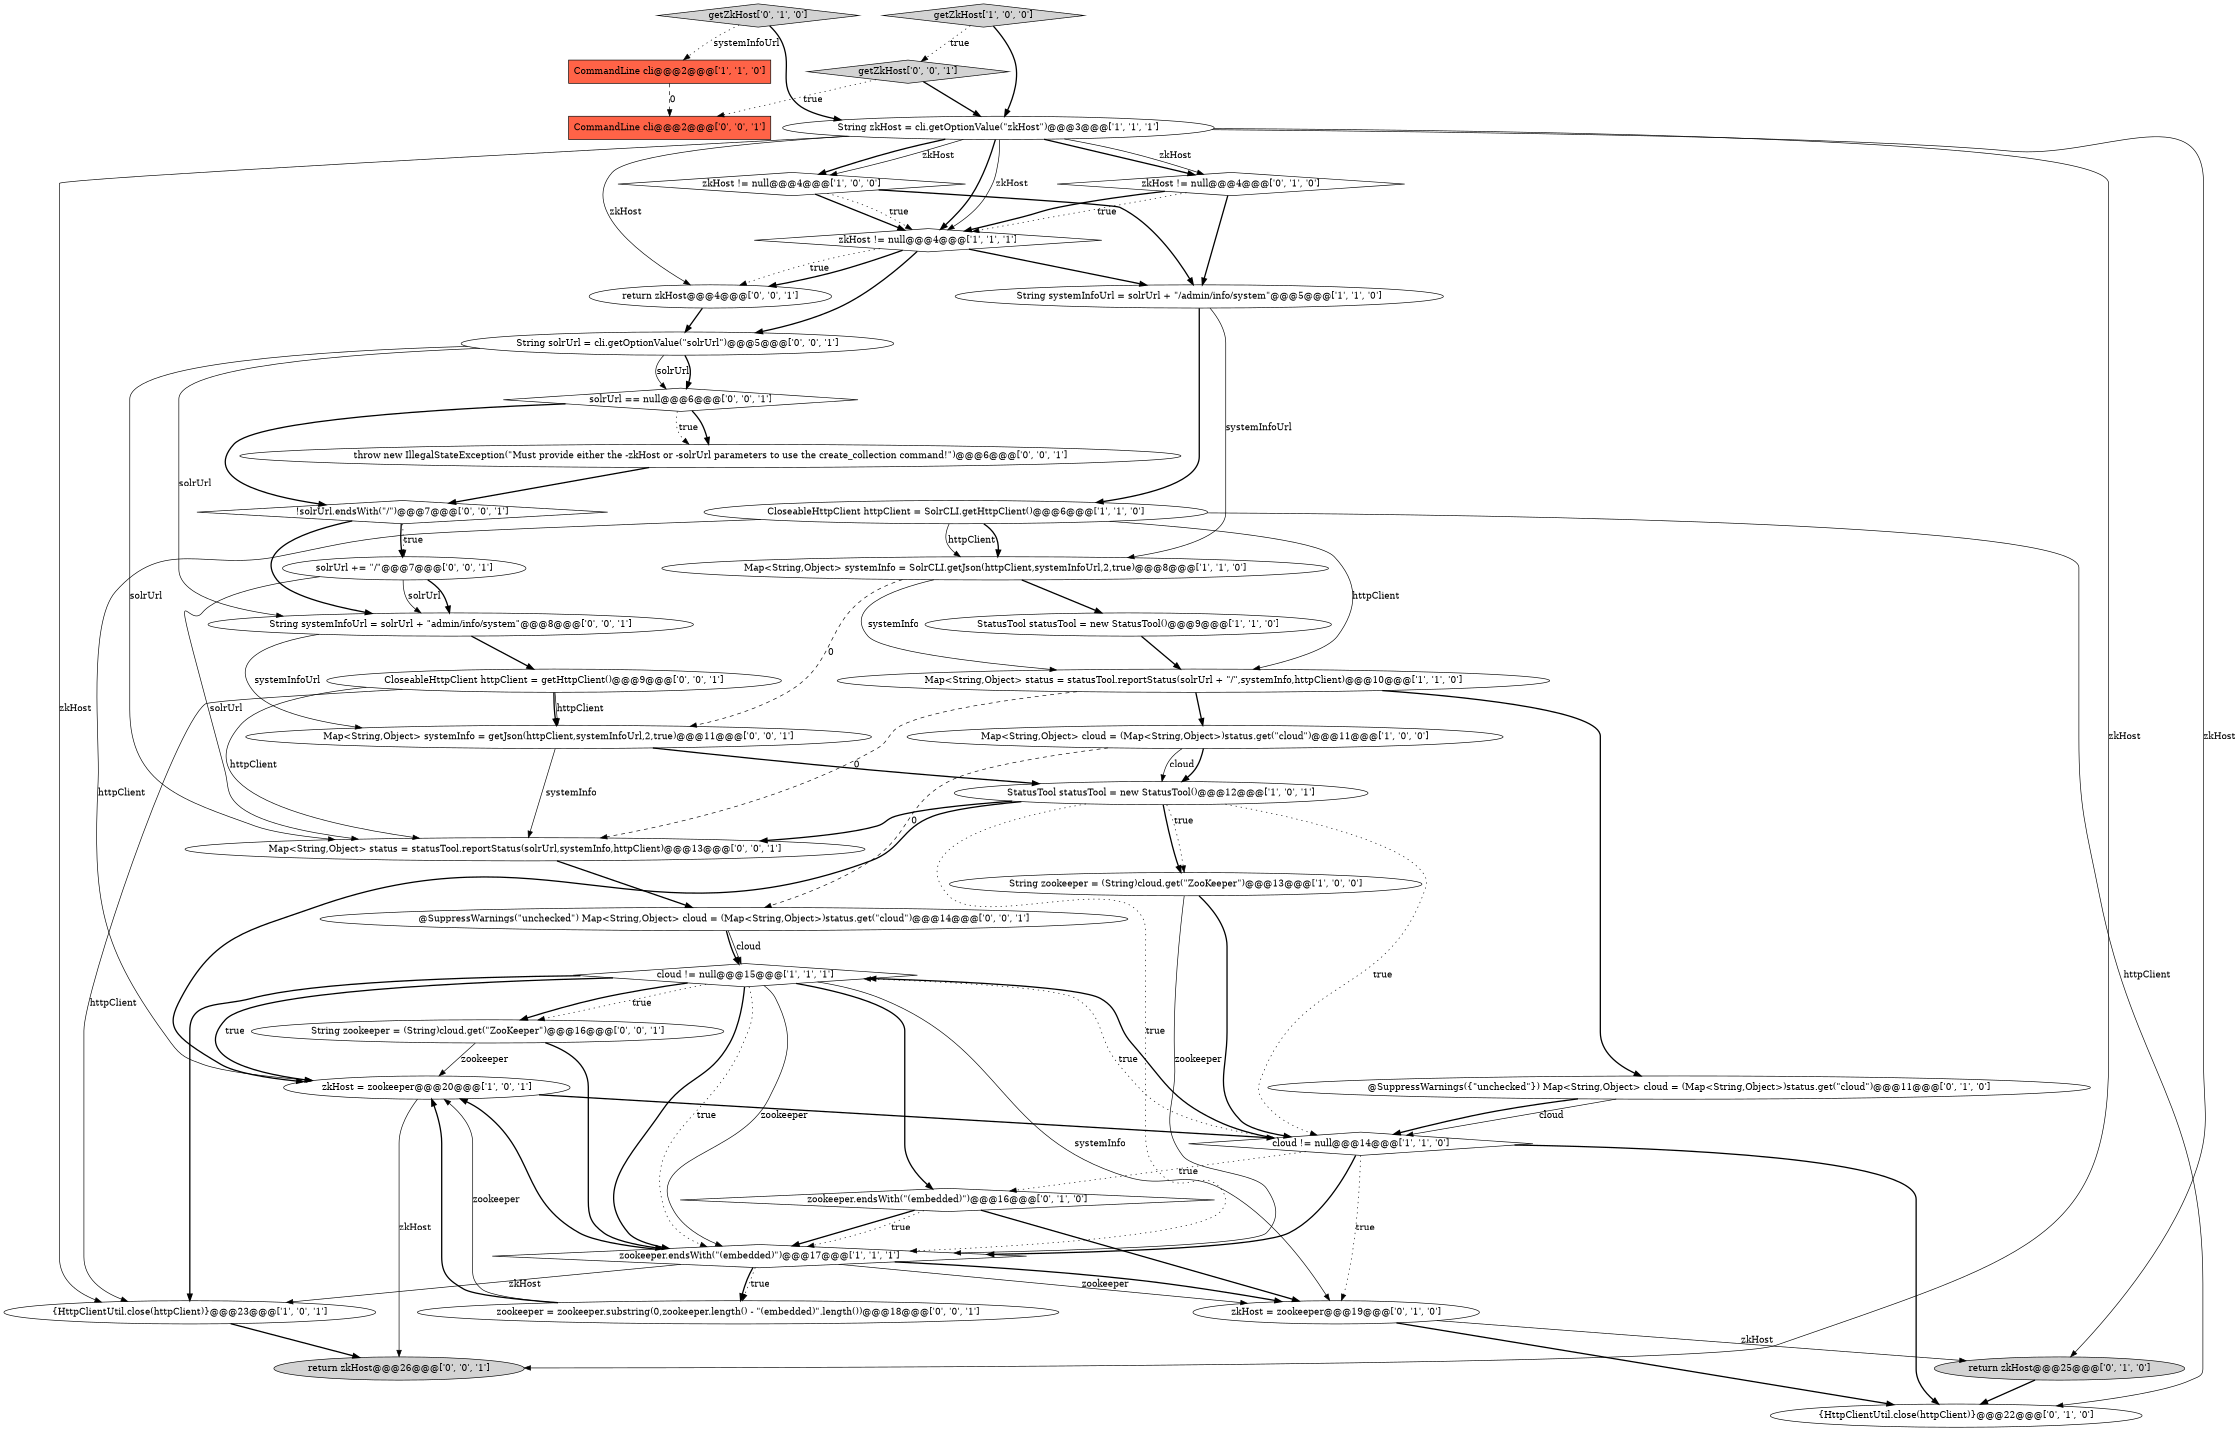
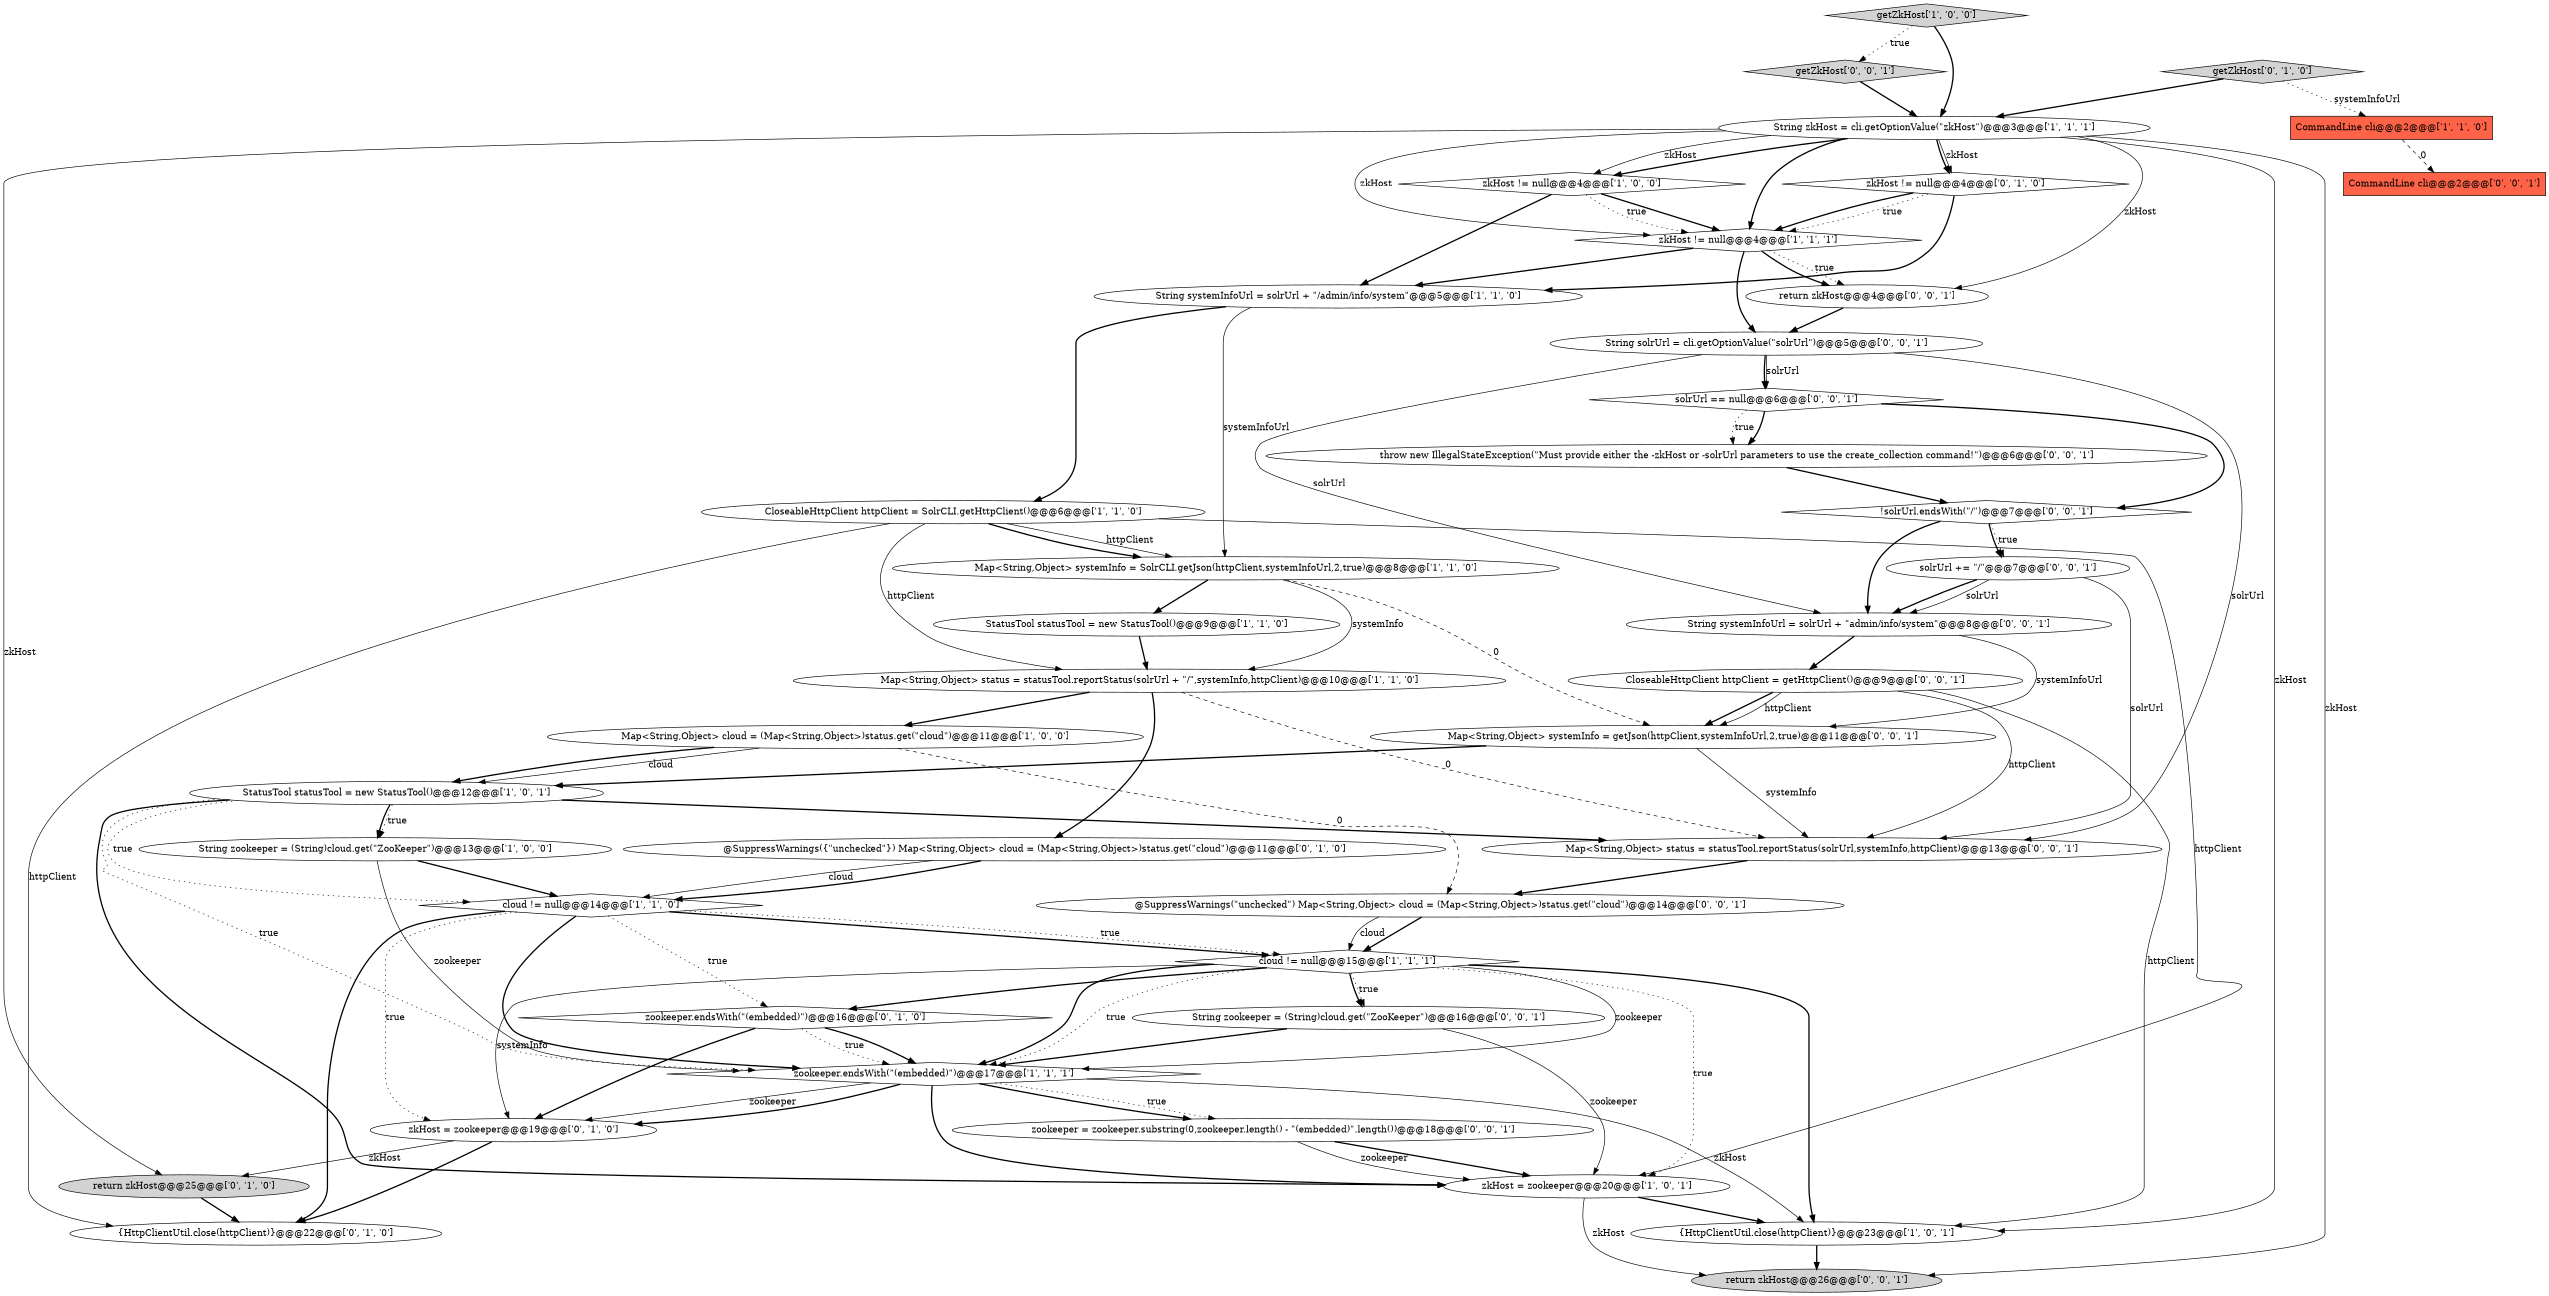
edge "getZkHost['0', '0', '1']" -> "CommandLine cli@@@2@@@['0', '0', '1']": removed, label "true"
edge "cloud != null@@@15@@@['1', '1', '1']" -> "zkHost = zookeeper@@@20@@@['1', '0', '1']": style bold -> dotted
edge "zkHost = zookeeper@@@20@@@['1', '0', '1']" -> "cloud != null@@@14@@@['1', '1', '0']": now "zkHost = zookeeper@@@20@@@['1', '0', '1']" -> "{HttpClientUtil.close(httpClient)}@@@23@@@['1', '0', '1']"
